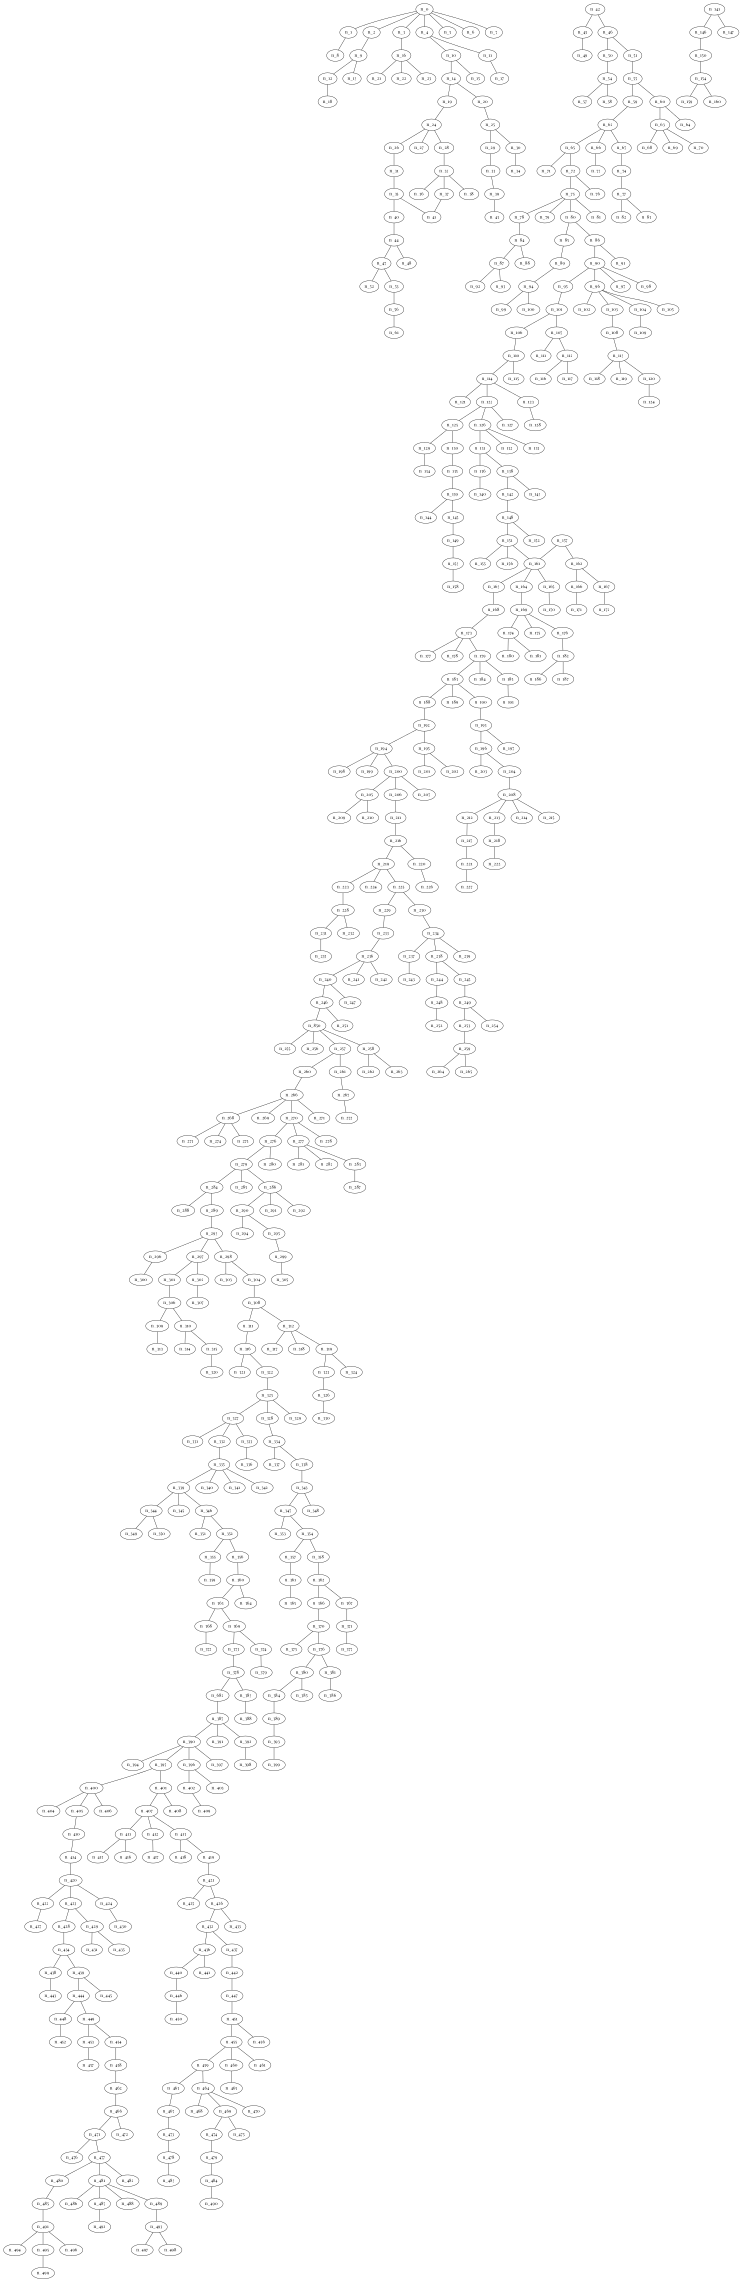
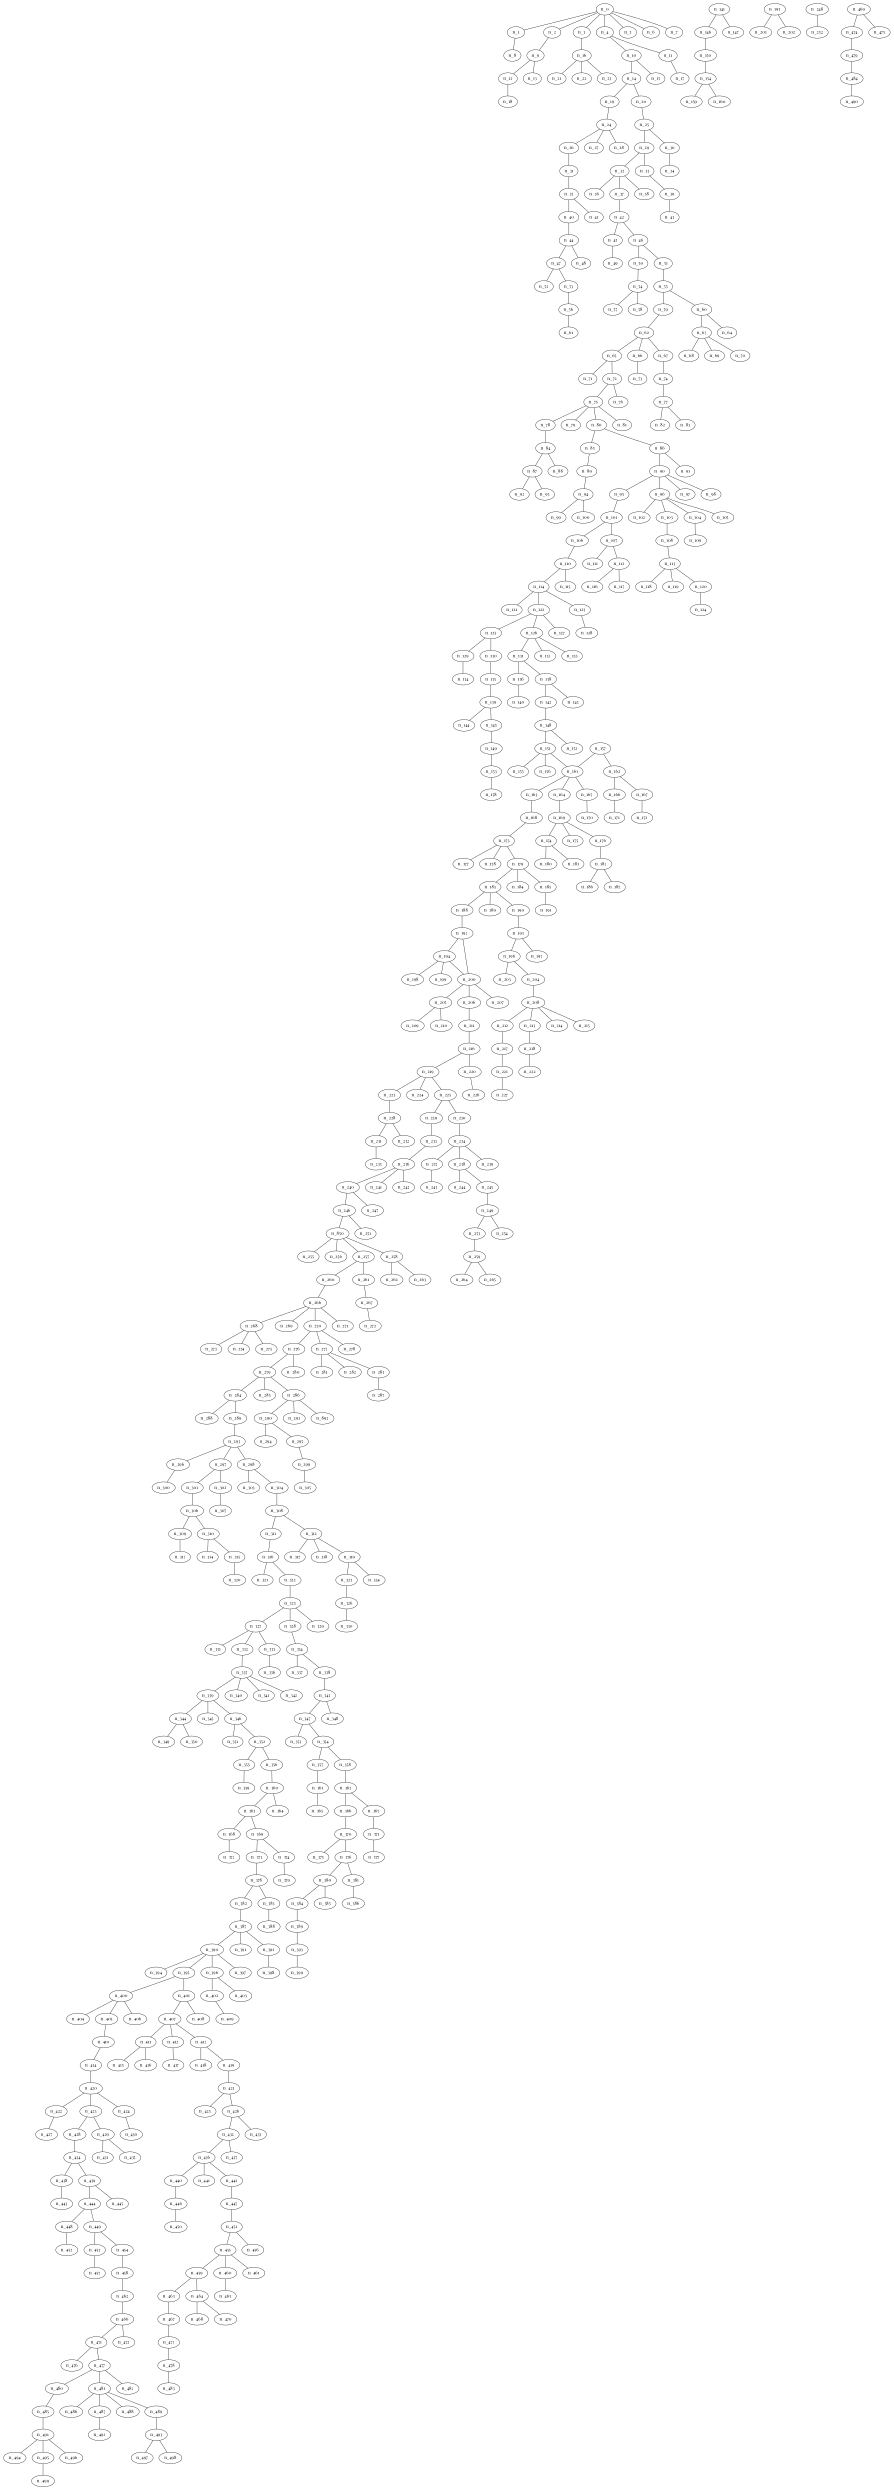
edge "n_28" -- "n_32": now "n_29" -- "n_32"
edge "n_37" -- "n_41": now "n_37" -- "n_42"
edge "n_192" -- "n_195": now "n_192" -- "n_200"
edge "n_244" -- "n_248": removed
node "n_292": label "n_292" -> "n_892"
node "n_682": label "n_682" -> "n_382"
edge "n_437" -- "n_442": now "n_436" -- "n_442"
edge "n_464" -- "n_469": removed
